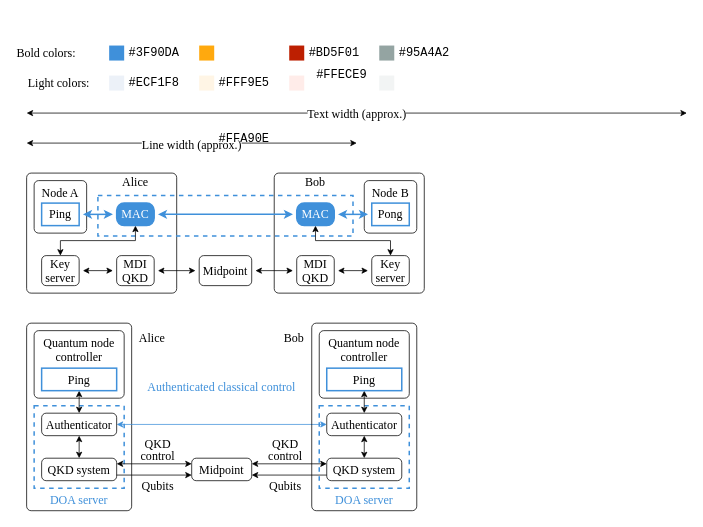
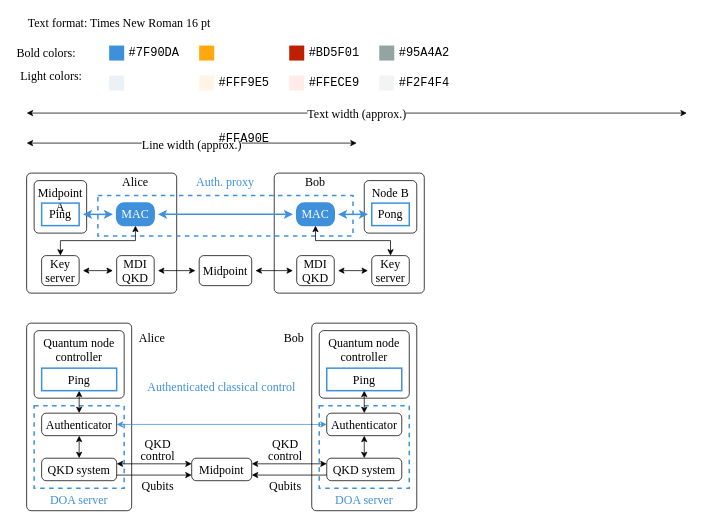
node "Text format: Times New Roman 16 pt": added
node "#3F90DA": label "#3F90DA" -> "#7F90DA"
node "#FFECE9": moved (342, 75) -> (334, 83)
node "Light colors:": moved (64, 83) -> (57, 75)
node "#ECF1F8": removed
node "#F2F4F4": added
node "Auth. proxy": added
node "Node A": label "Node A" -> "Midpoint A"
